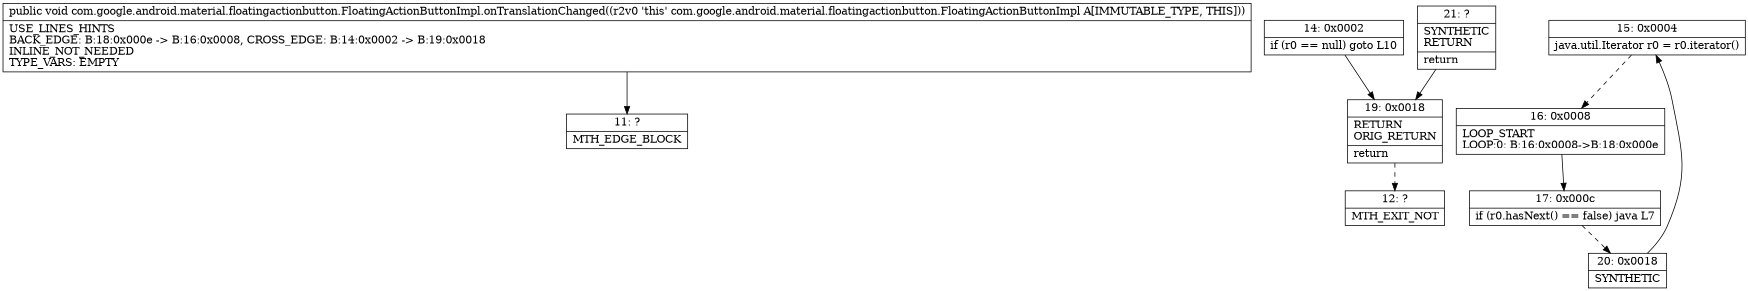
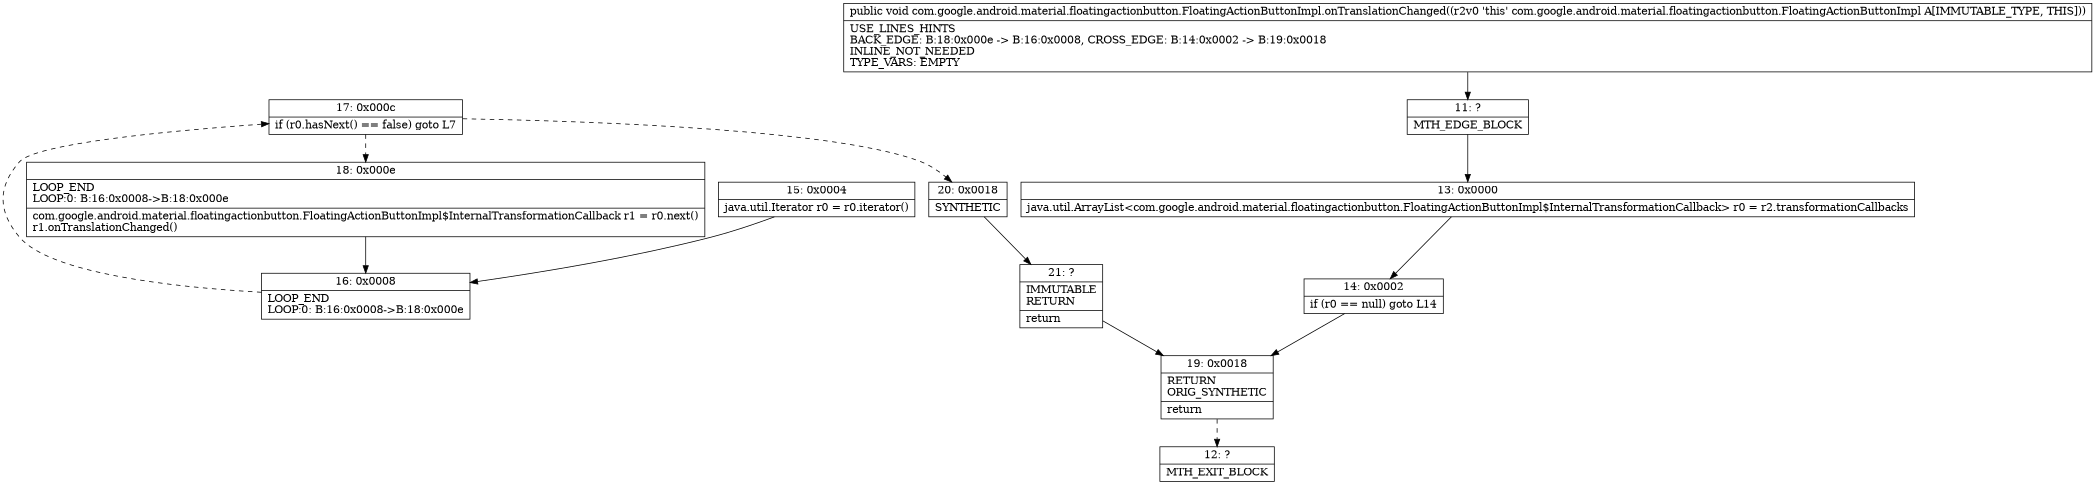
node "21: ?": text "SYNTHETIC" -> "IMMUTABLE"
node "14: 0x0002": text "if (r0 == null) goto L10" -> "if (r0 == null) goto L14"
edge "15: 0x0004" -> "16: 0x0008": style dashed -> solid
node "16: 0x0008": text "LOOP_START" -> "LOOP_END"
node "19: 0x0018": text "ORIG_RETURN" -> "ORIG_SYNTHETIC"
edge "20: 0x0018" -> "15: 0x0004": now "20: 0x0018" -> "21: ?"
edge "16: 0x0008" -> "17: 0x000c": style solid -> dashed
node "18: 0x000e": added
node "13: 0x0000": added
node "12: ?": text "MTH_EXIT_NOT" -> "MTH_EXIT_BLOCK"
node "17: 0x000c": text "if (r0.hasNext() == false) java L7" -> "if (r0.hasNext() == false) goto L7"
